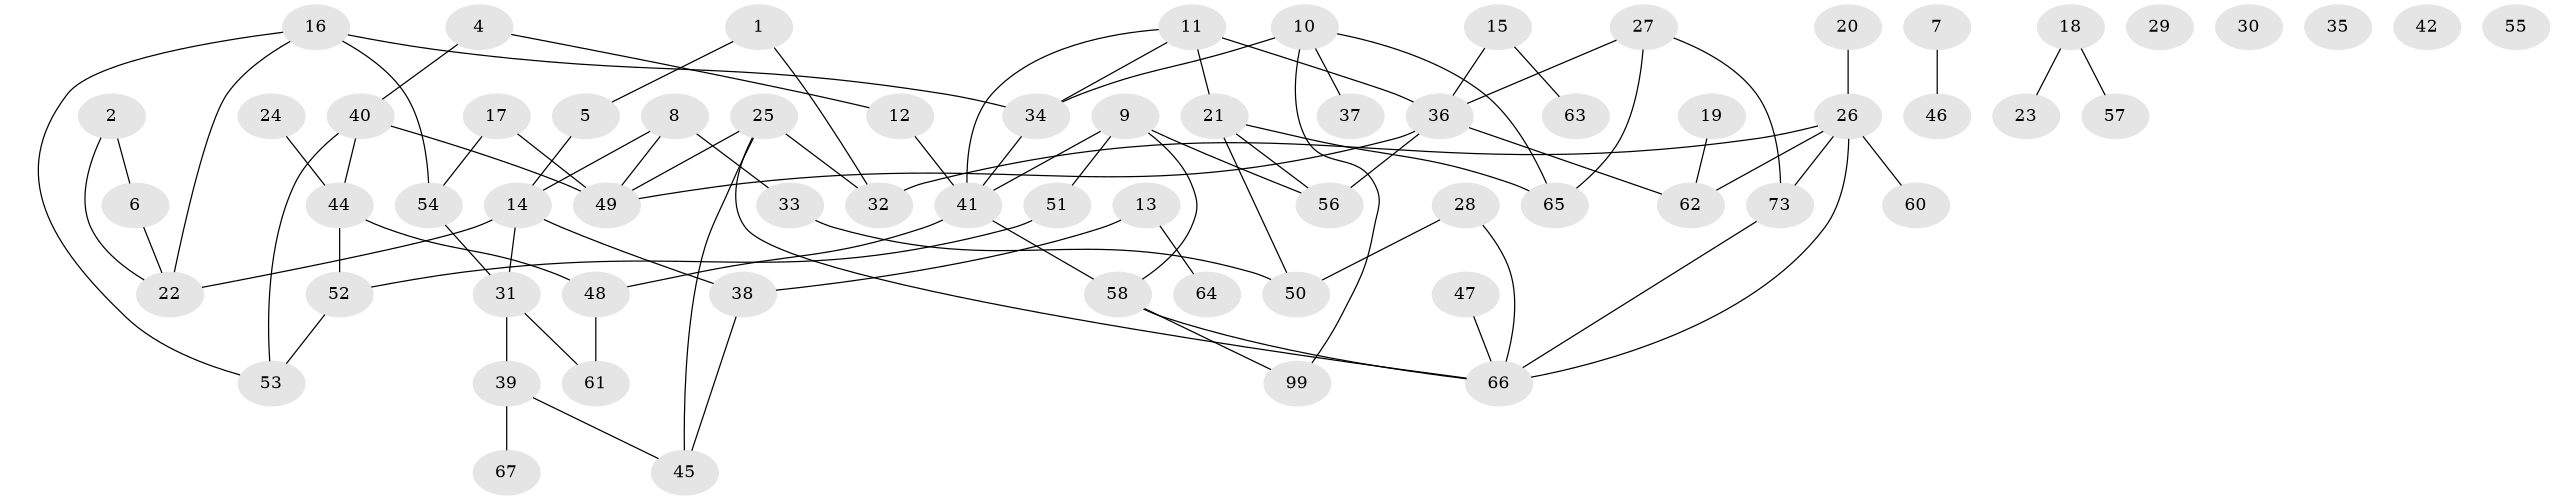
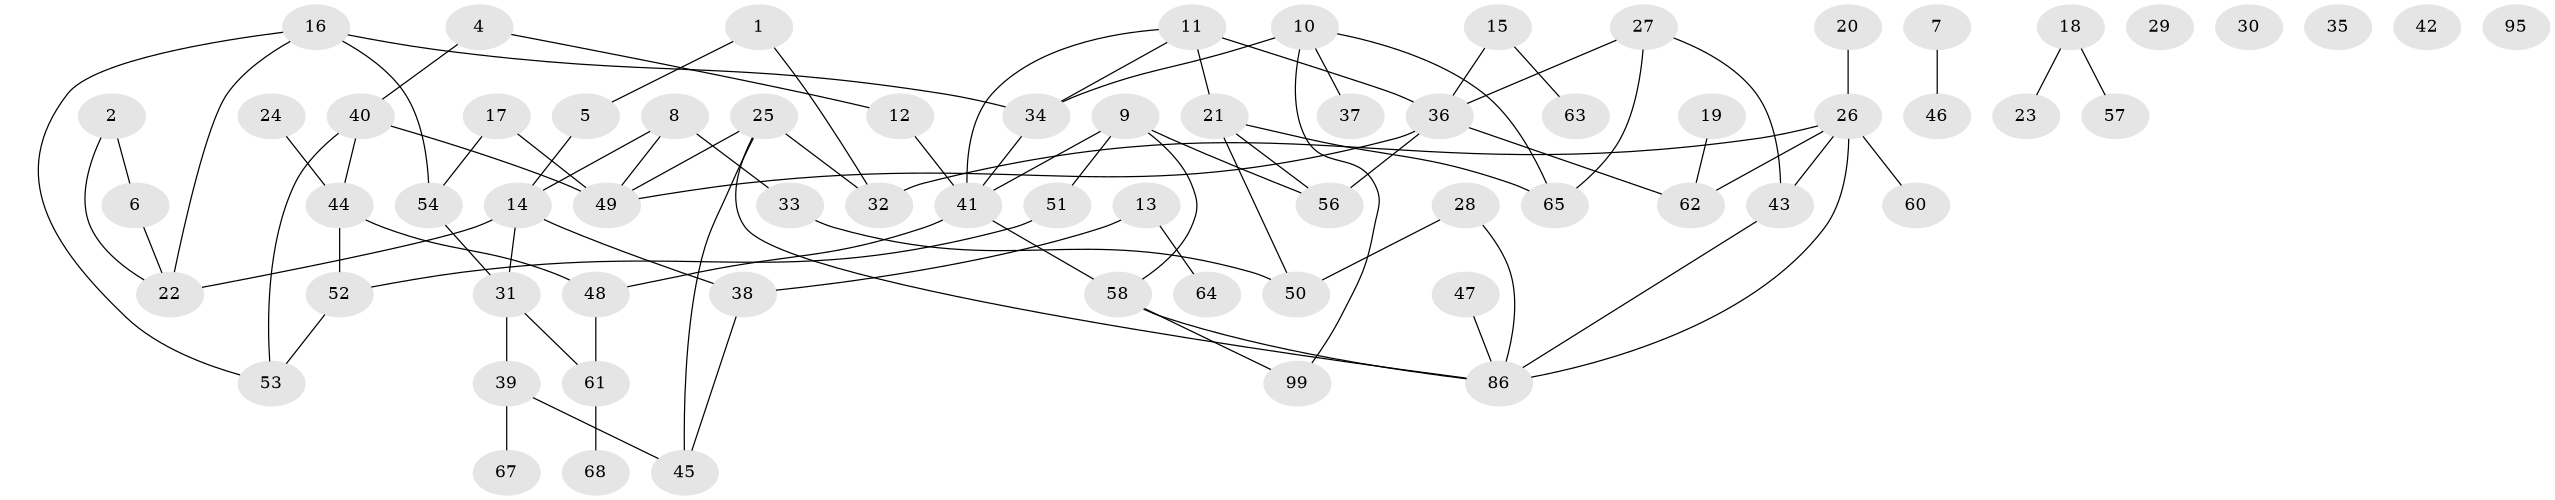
node "55": label "55" -> "95"
node "73": label "73" -> "43"
node "66": label "66" -> "86"
node "68": added
